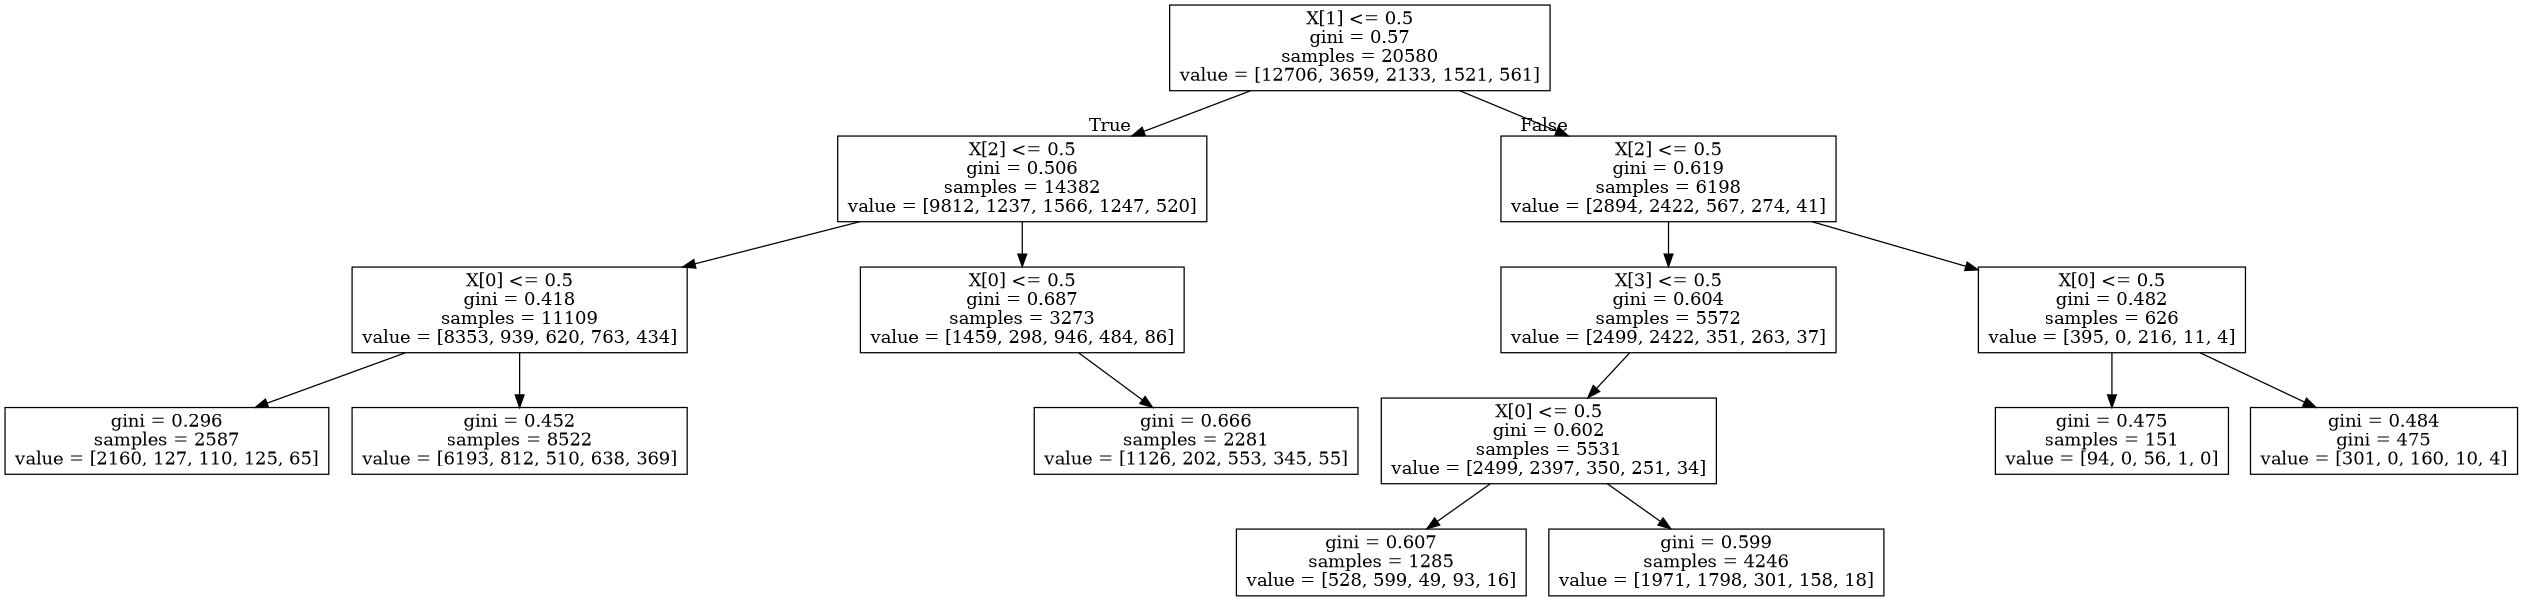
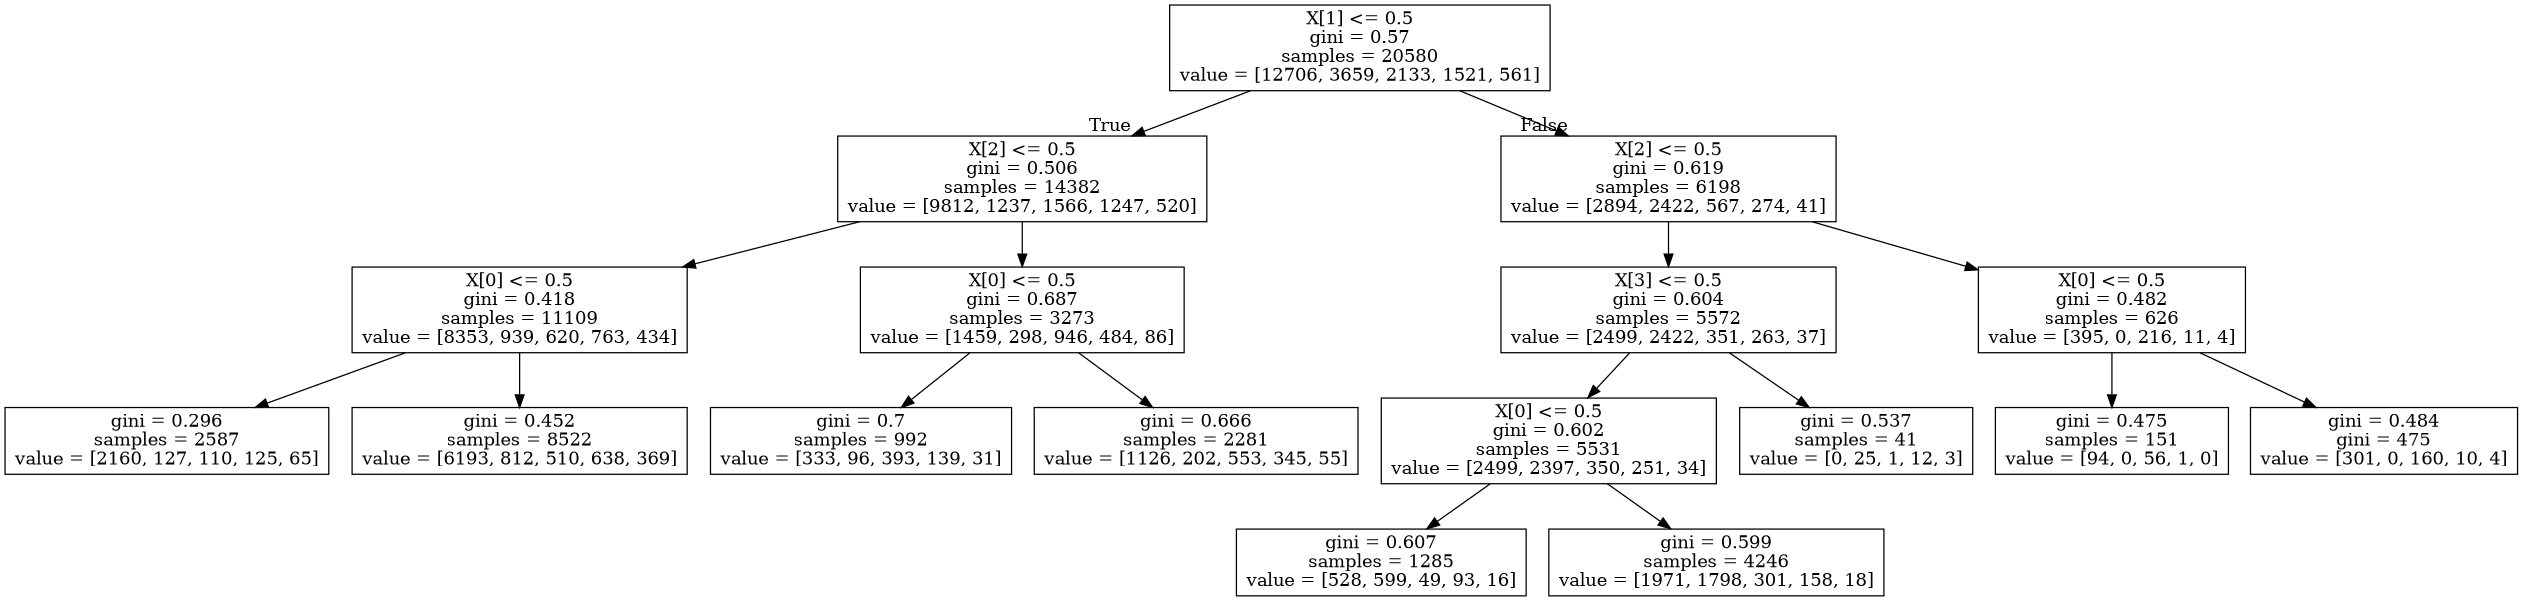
node "gini = 0.7 samples = 992 value = [333, 96, 393, 139, 31]": added
node "gini = 0.537 samples = 41 value = [0, 25, 1, 12, 3]": added
